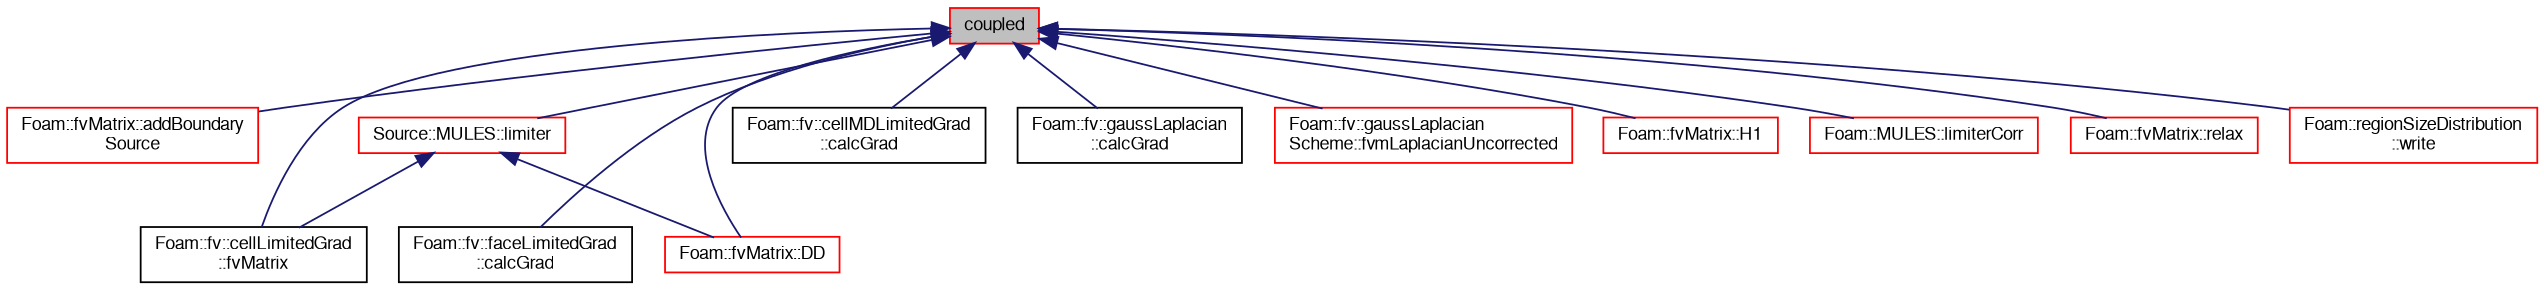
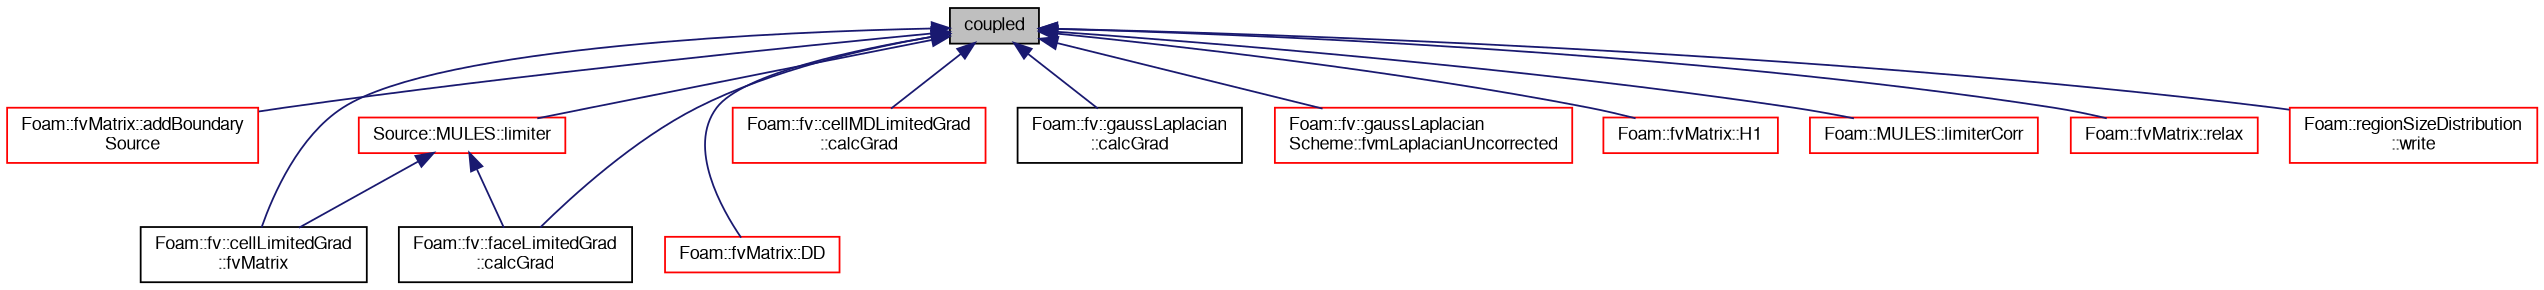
node "coupled": color red -> black
node "Foam::fv::cellMDLimitedGrad ::calcGrad": color black -> red
edge "Foam::fvMatrix::DD" -> "Source::MULES::limiter": now "Foam::fv::faceLimitedGrad ::calcGrad" -> "Source::MULES::limiter"
